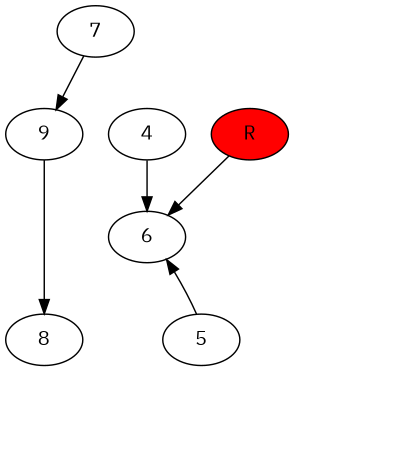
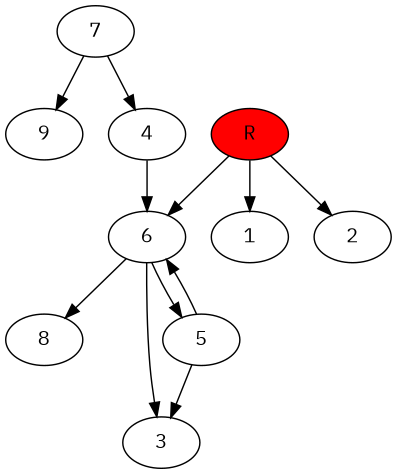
edge "7" -> "4": added
edge "9" -> "8": now "6" -> "8"
node "1": added
node "2": added
edge "6" -> "5": added
node "3": added
